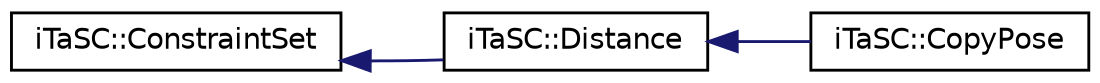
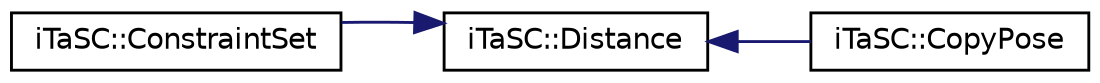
edge "iTaSC::Distance" -> "iTaSC::ConstraintSet": reversed
